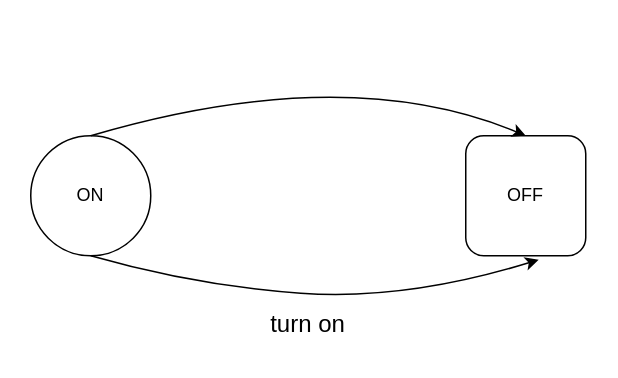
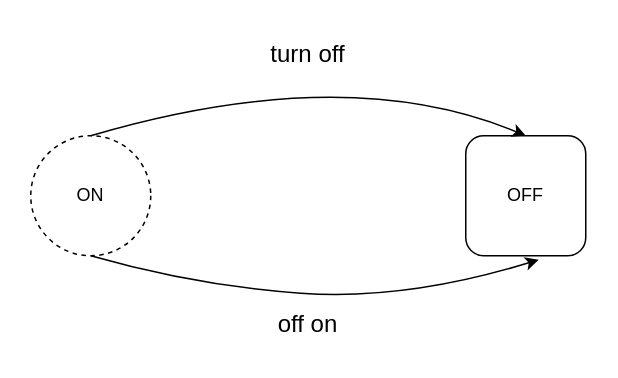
node "turn off": added
node "ON": style solid -> dashed
node "turn on": label "turn on" -> "off on"
